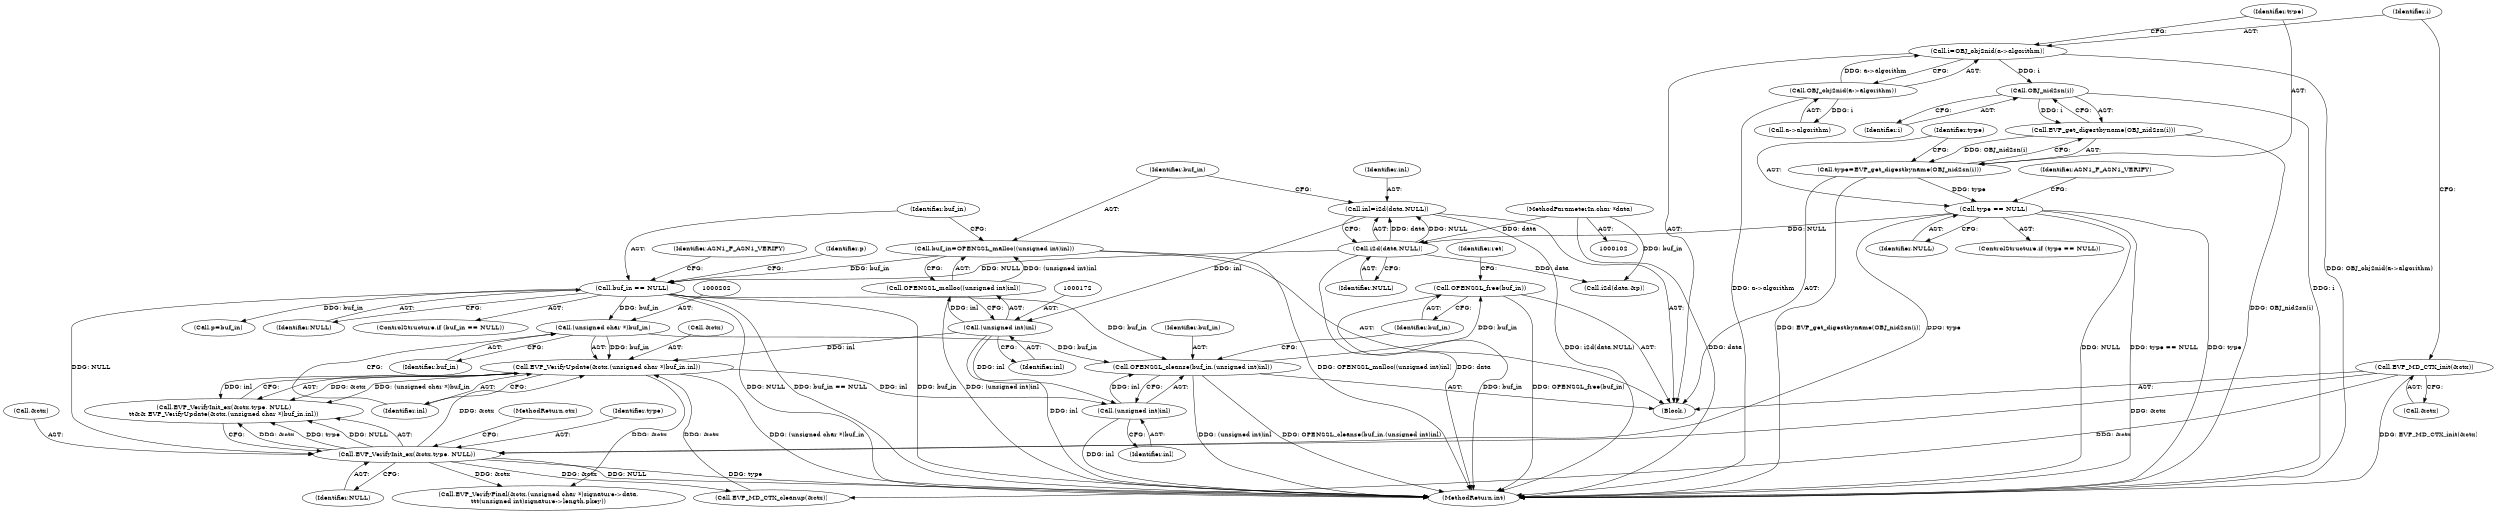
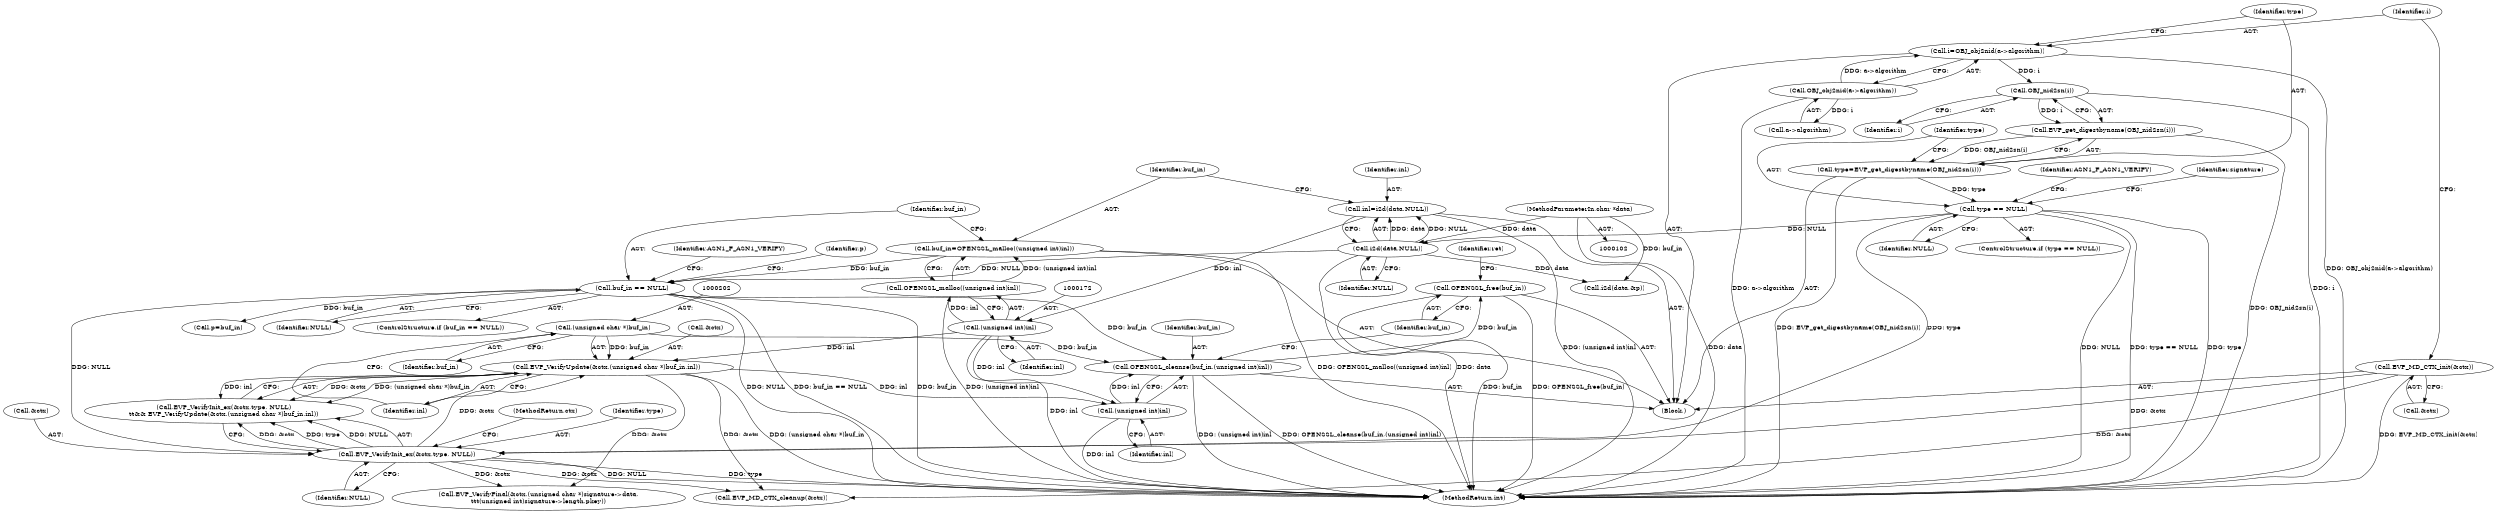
node "(Identifier,signature)": added
edge "(Call,buf_in == NULL)" -> "(Call,(unsigned char *)buf_in)": removed, label "DDG: buf_in"
edge "(Call,inl=i2d(data,NULL))" -> "(MethodReturn,int)": label "DDG: i2d(data,NULL)" -> "DDG: (unsigned int)inl"
edge "(Call,EVP_MD_CTX_cleanup(&ctx))" -> "(Call,EVP_VerifyUpdate(&ctx,(unsigned char *)buf_in,inl))": reversed
